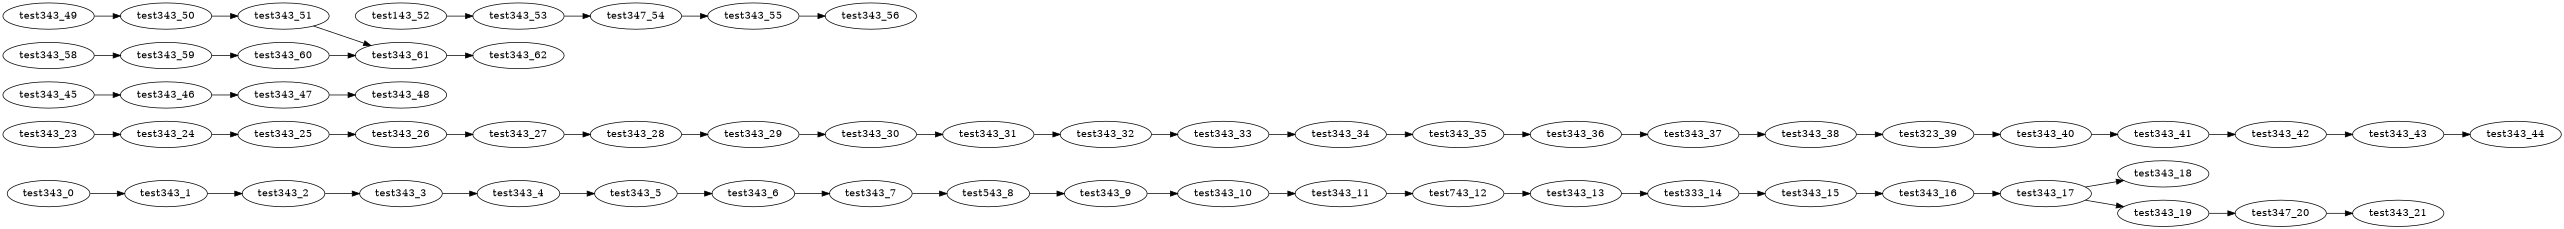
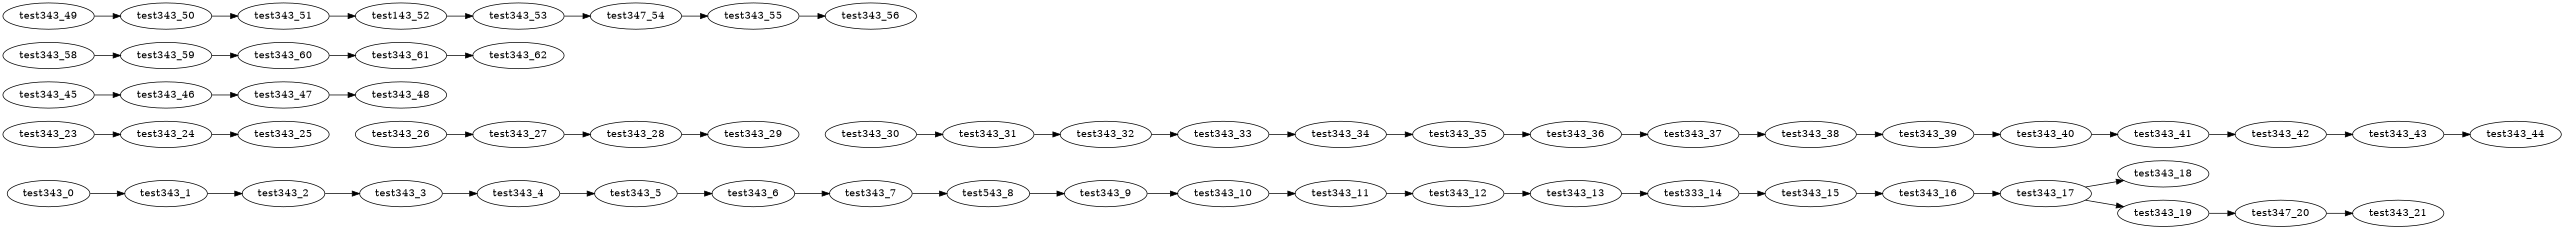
edge "test343_51" -> "test343_61": now "test343_51" -> "test143_52"
edge "test343_25" -> "test343_26": removed
edge "test343_29" -> "test343_30": removed
node "test323_39": label "test323_39" -> "test343_39"
node "test743_12": label "test743_12" -> "test343_12"
